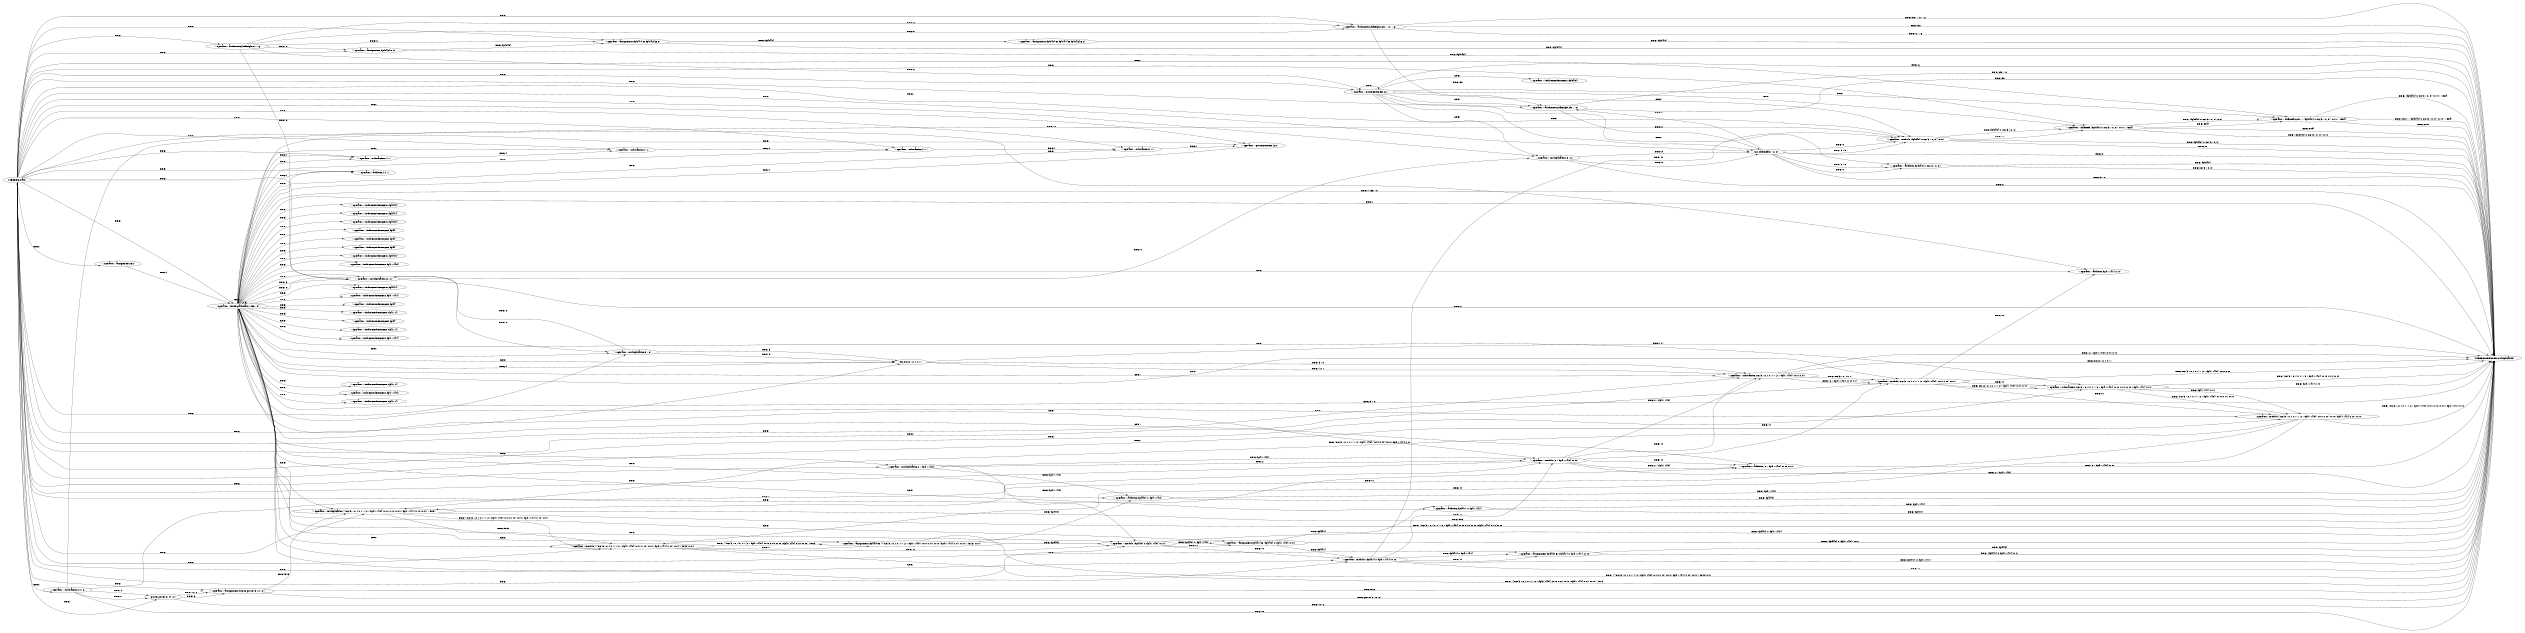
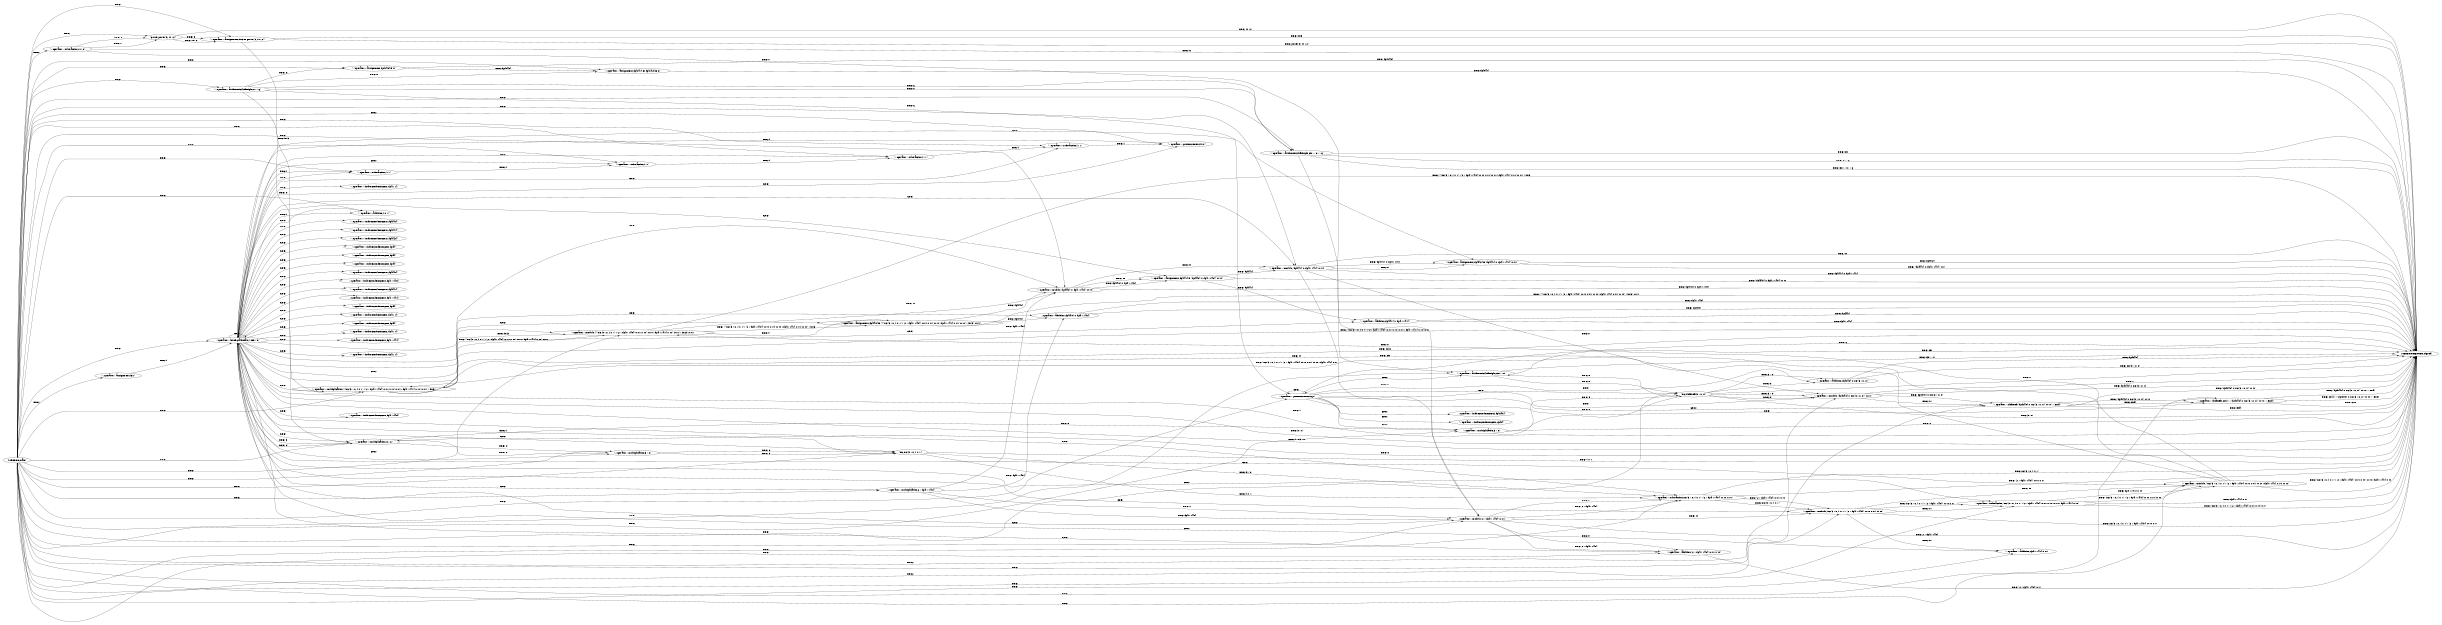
node "(<operator>.assignment,dp[0][0] = dp[0][1] = dp[0][2] = n)": removed
edge "(<operator>.subtraction,M - 2)" -> "(<operator>.modulo,(dp[x][0] + ncr(3 * n, x)) % M)": removed, label "DDG: M"
node "(METHOD_RETURN,multiplication)": label "(METHOD_RETURN,multiplication)" -> "(METHOD_RETURN,signed)"
node "(<operator>.indirectIndexAccess,dp[x])": added
edge "(<operator>.modulo,(2 * dp[i - 1][0]) % M)" -> "(METHOD,main)": reversed
